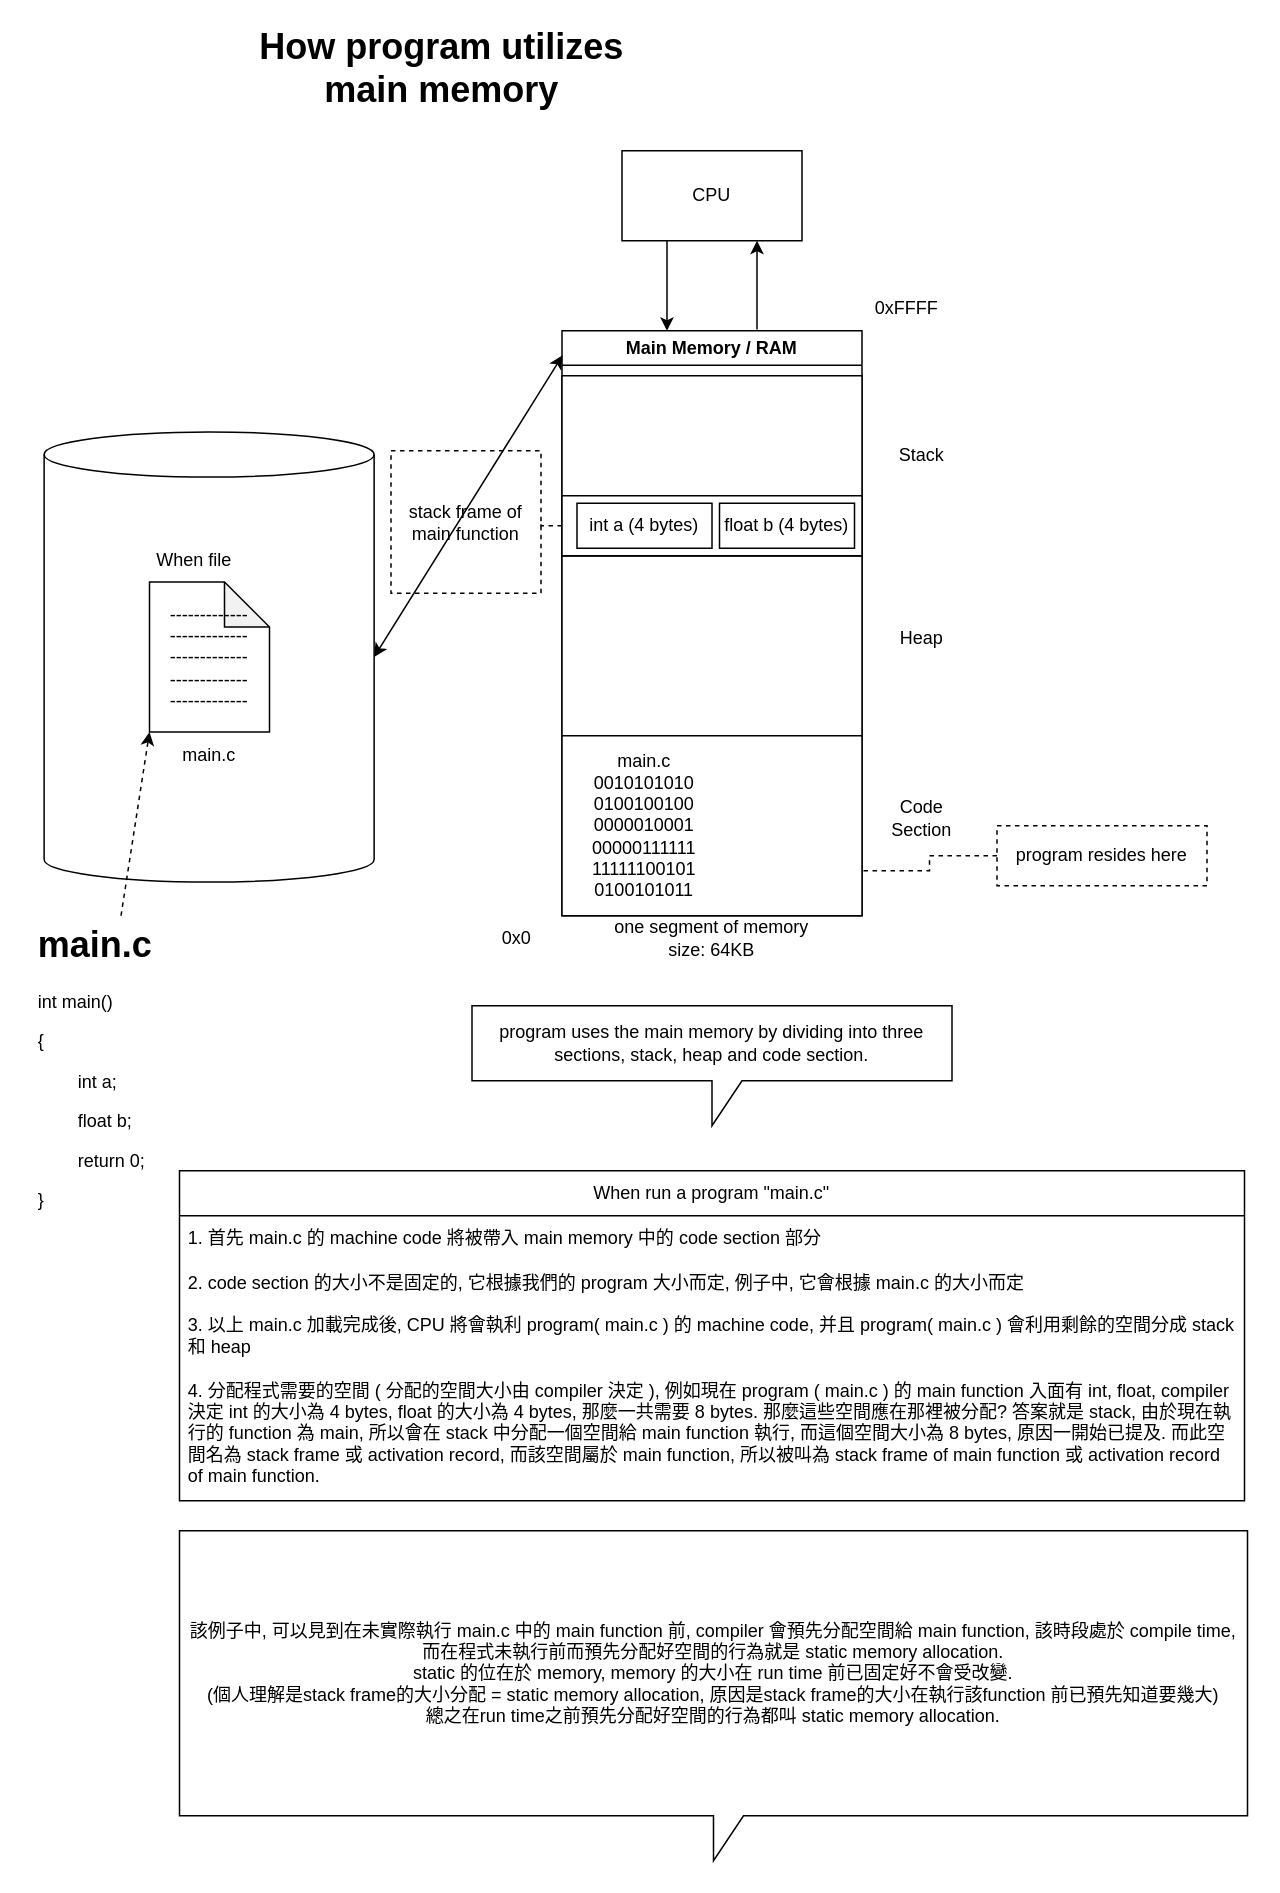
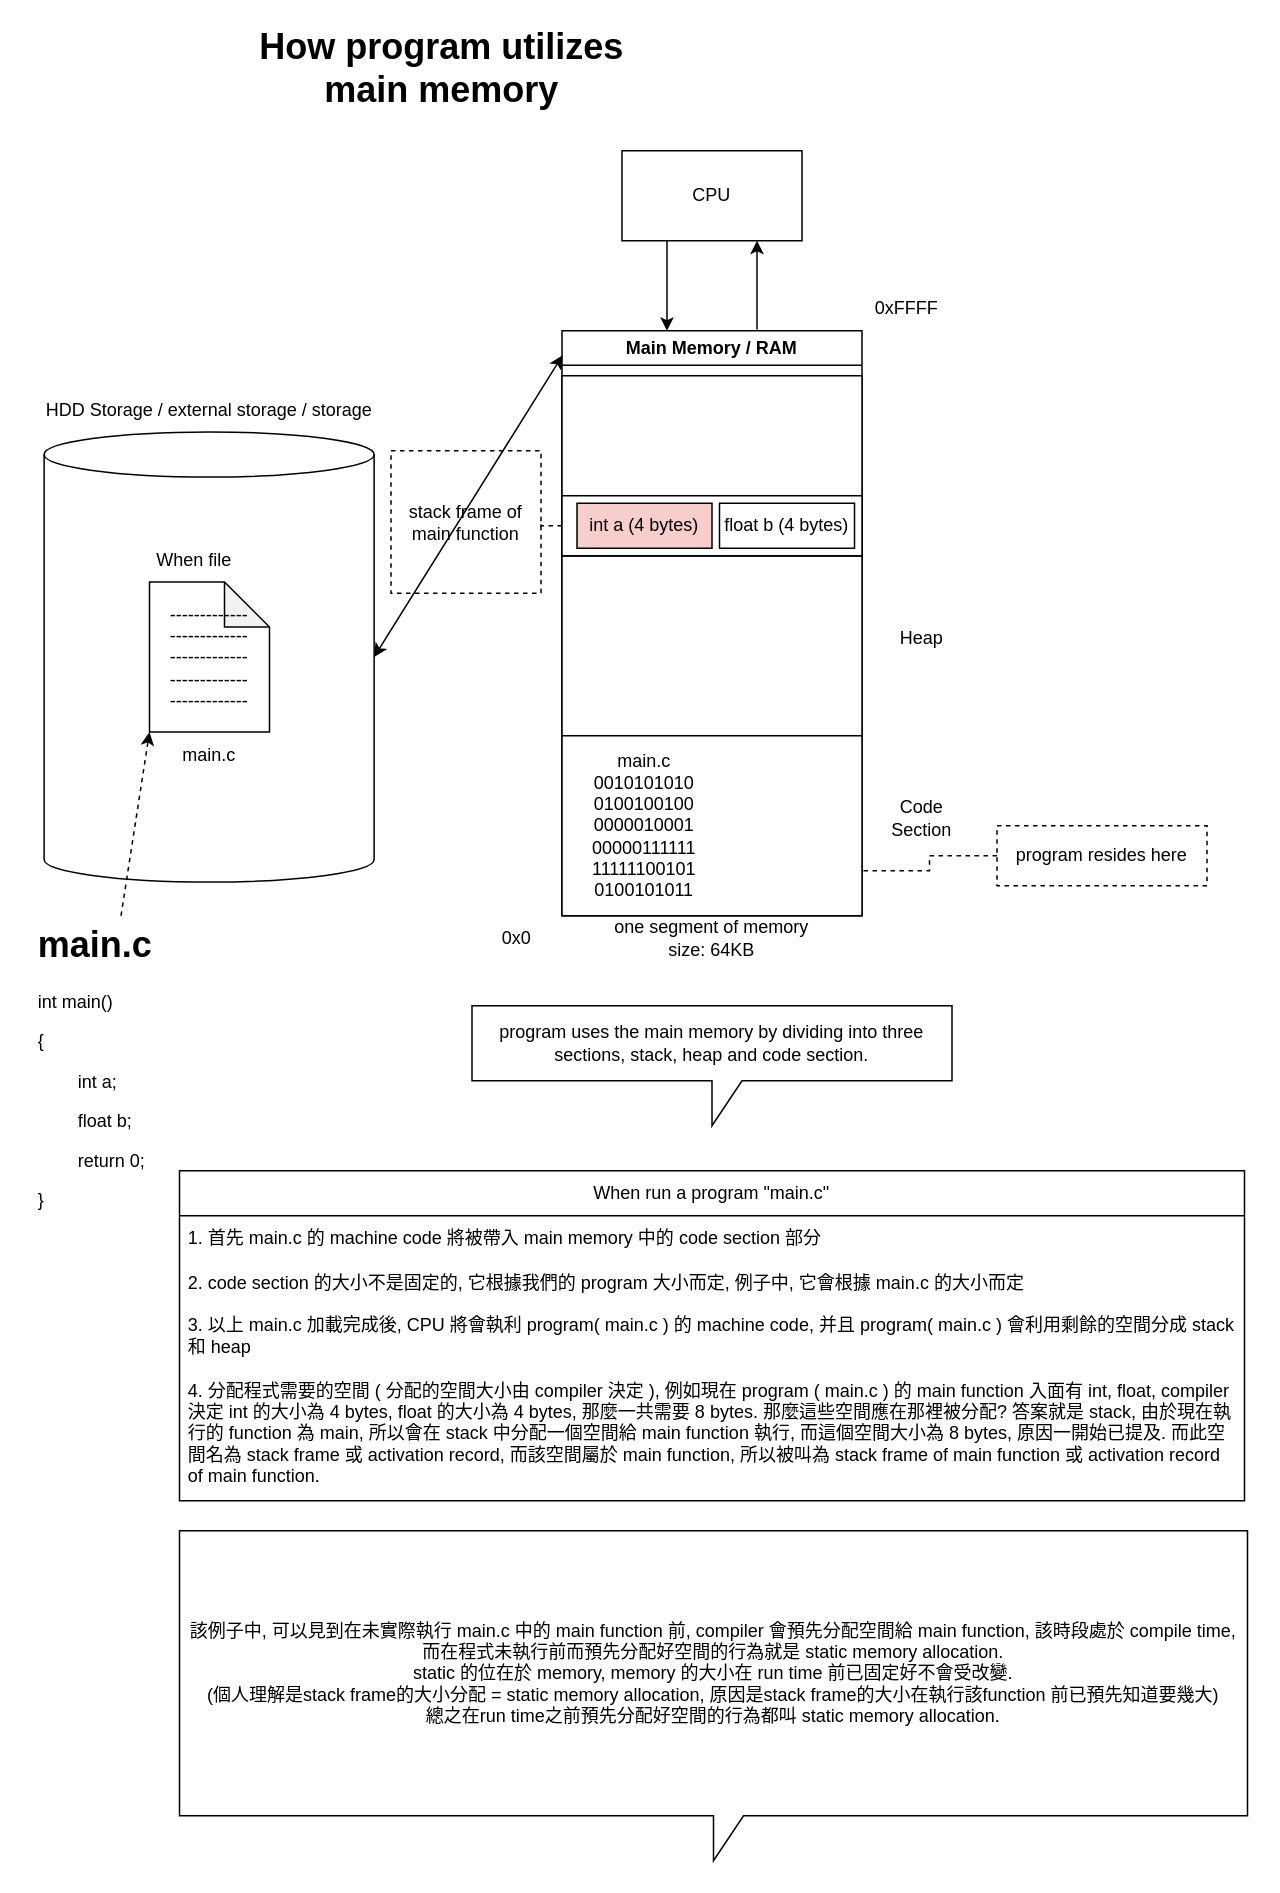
node "HDD Storage / external storage / storage": added
node "Stack": removed
node "int a (4 bytes)": fillcolor #ffffff -> #f8cecc
